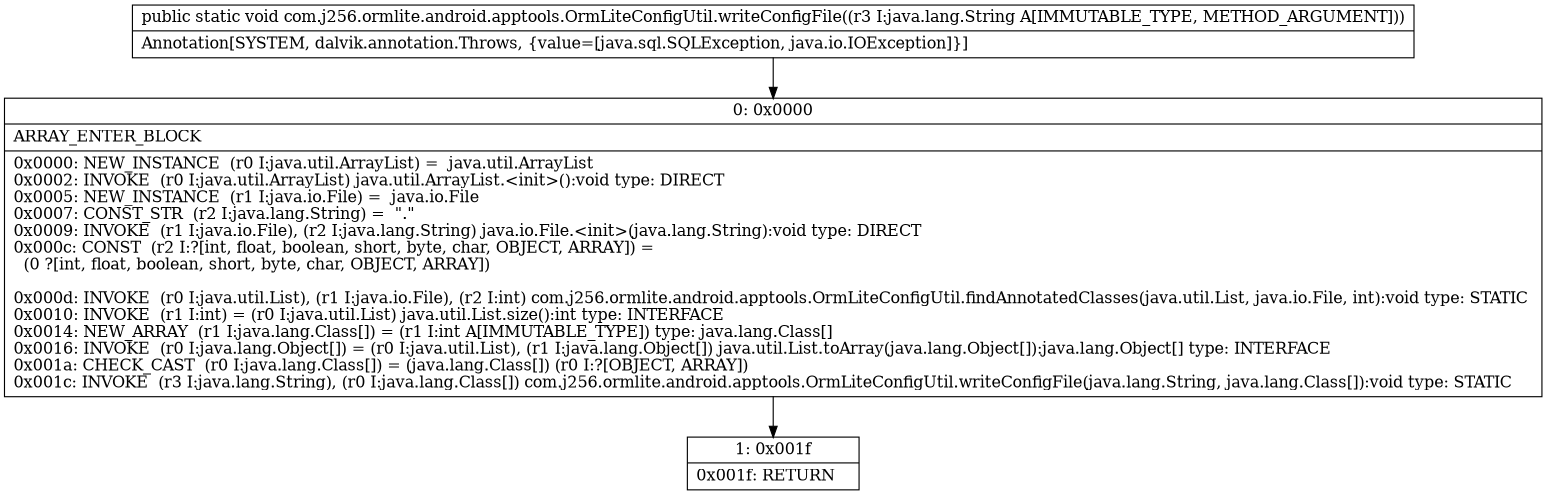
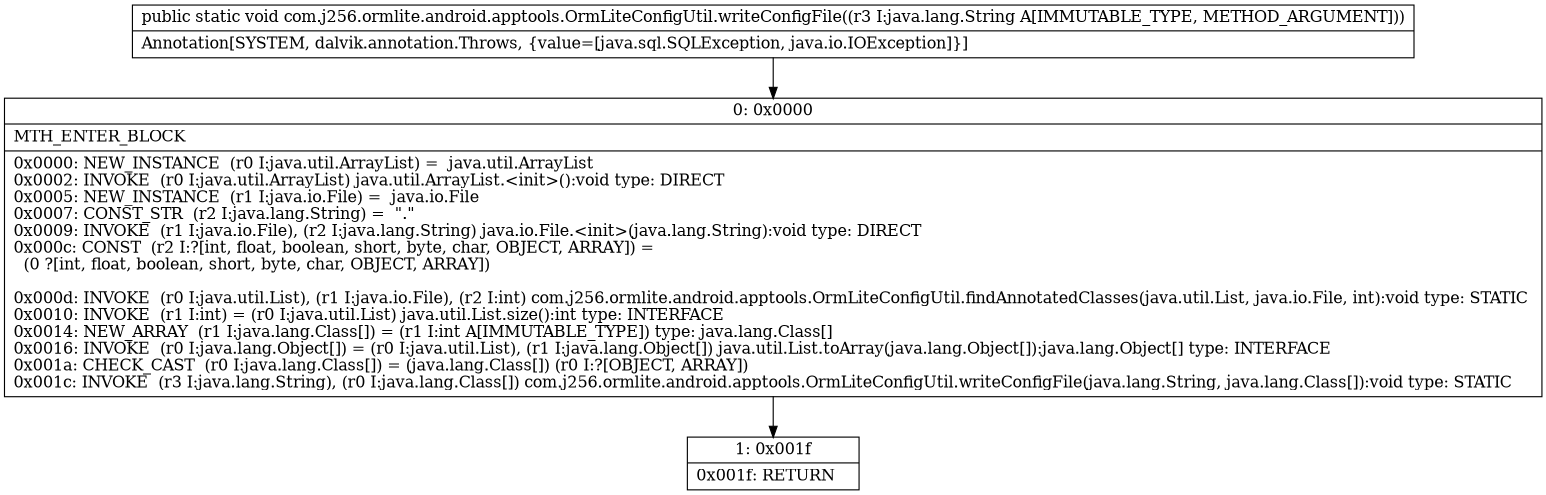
node "0: 0x0000": text "ARRAY_ENTER_BLOCK" -> "MTH_ENTER_BLOCK"
